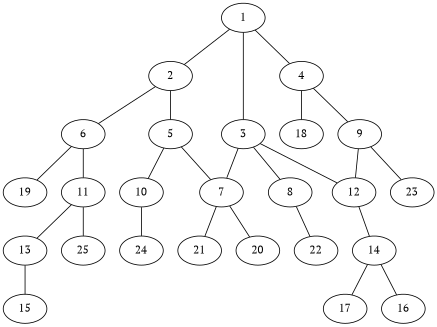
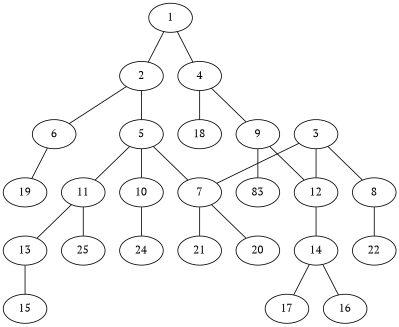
edge "1" -- "3": removed
edge "6" -- "11": now "5" -- "11"
node "23": label "23" -> "83"
